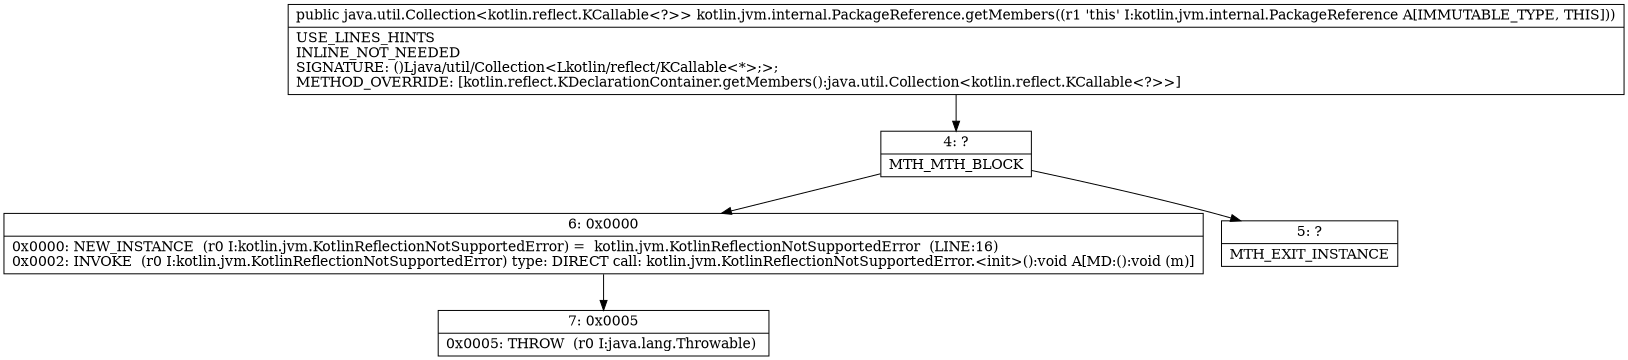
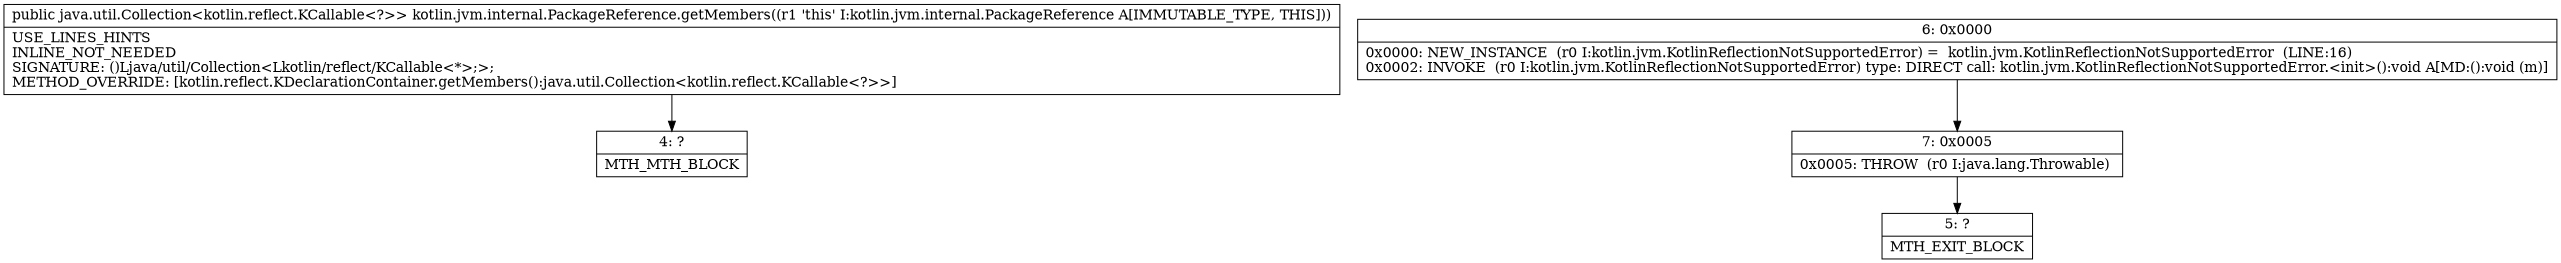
edge "4: ?" -> "6: 0x0000": removed
edge "4: ?" -> "5: ?": now "7: 0x0005" -> "5: ?"
node "5: ?": text "MTH_EXIT_INSTANCE" -> "MTH_EXIT_BLOCK"
